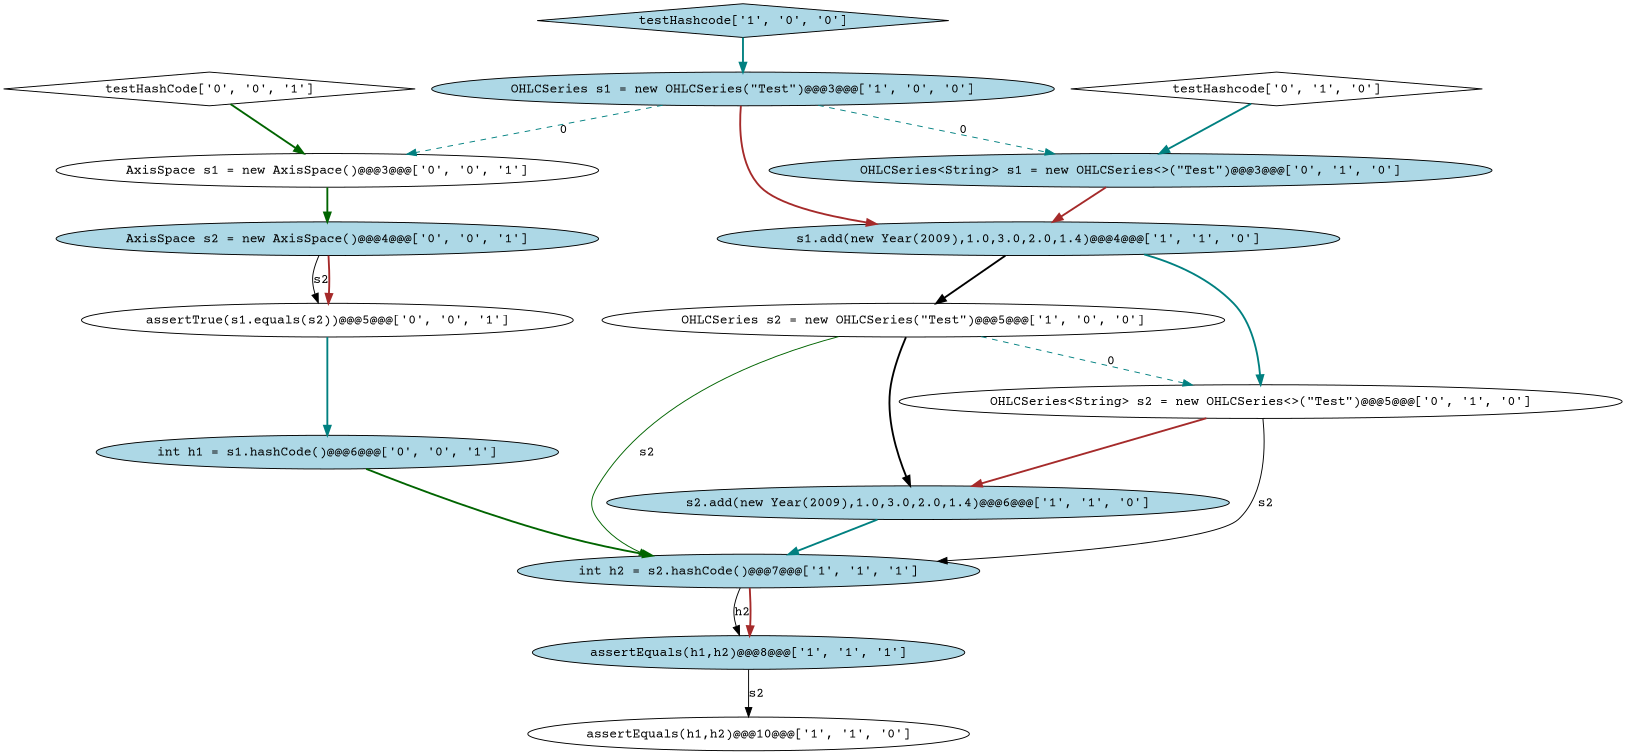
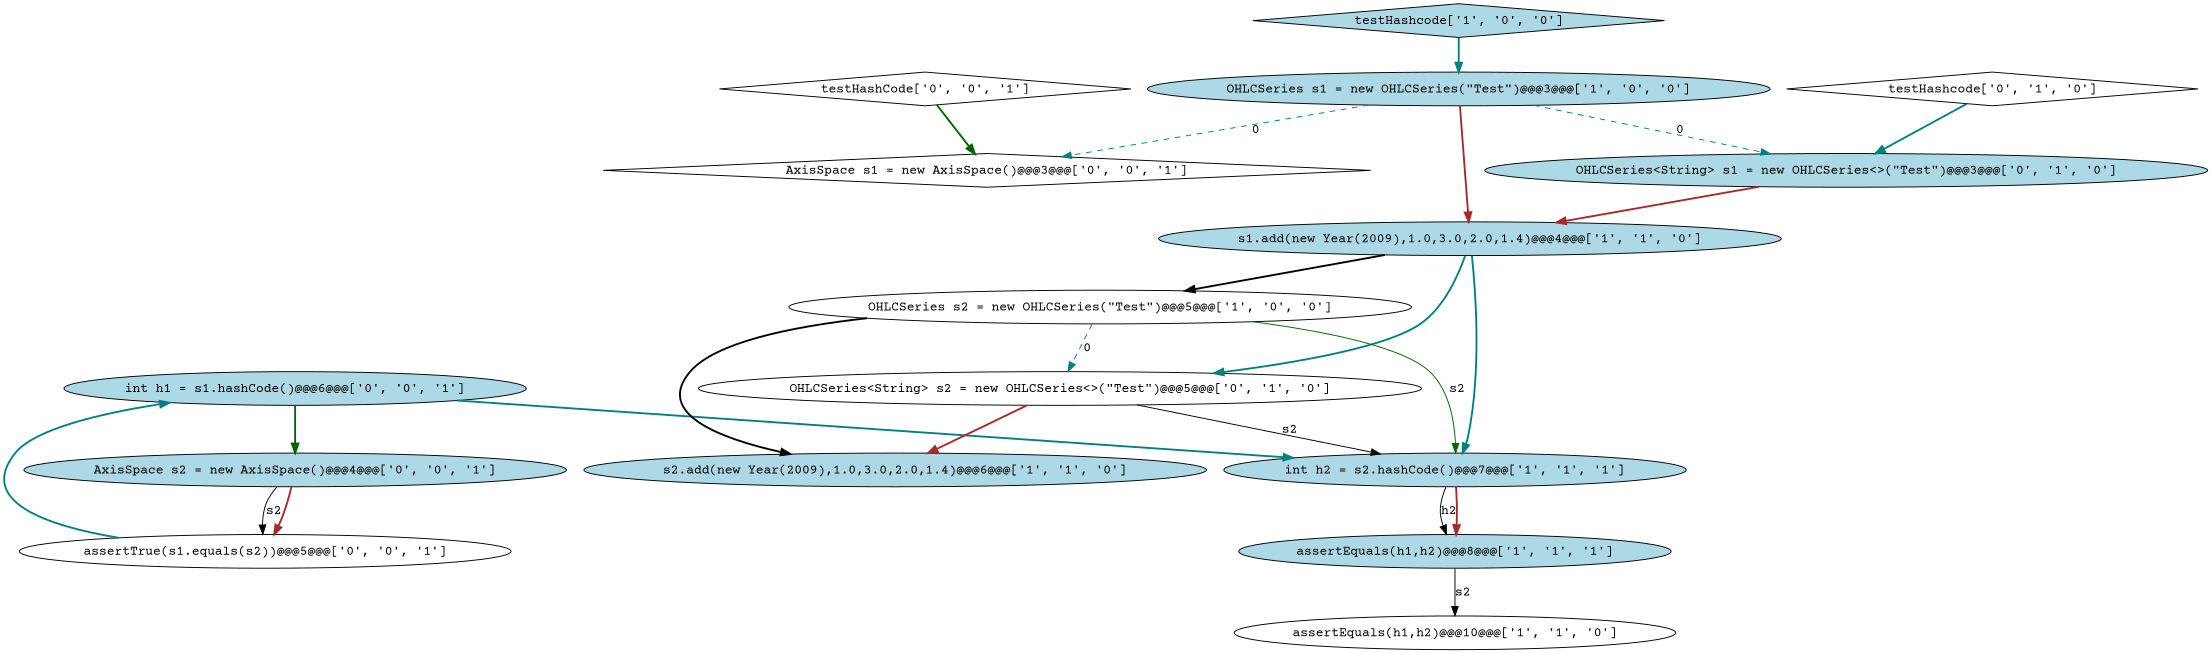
node "AxisSpace s1 = new AxisSpace()@@@3@@@['0', '0', '1']": shape ellipse -> diamond
edge "AxisSpace s1 = new AxisSpace()@@@3@@@['0', '0', '1']" -> "AxisSpace s2 = new AxisSpace()@@@4@@@['0', '0', '1']": now "int h1 = s1.hashCode()@@@6@@@['0', '0', '1']" -> "AxisSpace s2 = new AxisSpace()@@@4@@@['0', '0', '1']"
edge "int h1 = s1.hashCode()@@@6@@@['0', '0', '1']" -> "int h2 = s2.hashCode()@@@7@@@['1', '1', '1']": color darkgreen -> teal
edge "s2.add(new Year(2009),1.0,3.0,2.0,1.4)@@@6@@@['1', '1', '0']" -> "int h2 = s2.hashCode()@@@7@@@['1', '1', '1']": now "s1.add(new Year(2009),1.0,3.0,2.0,1.4)@@@4@@@['1', '1', '0']" -> "int h2 = s2.hashCode()@@@7@@@['1', '1', '1']"
